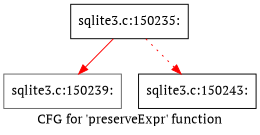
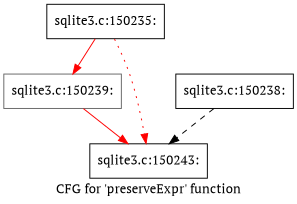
node "sqlite3.c:150238:": added
edge "sqlite3.c:150239:" -> "sqlite3.c:150243:": added
